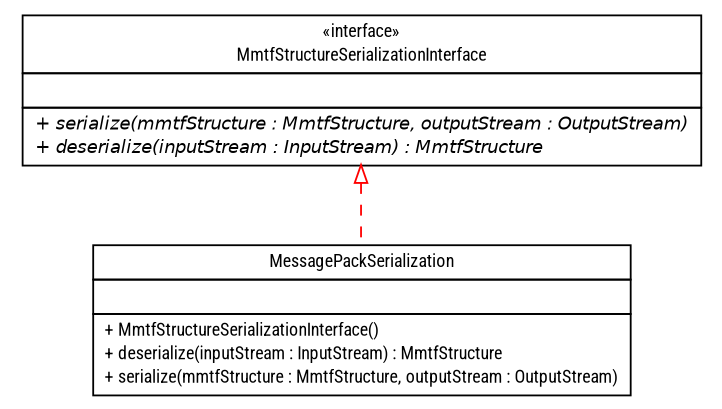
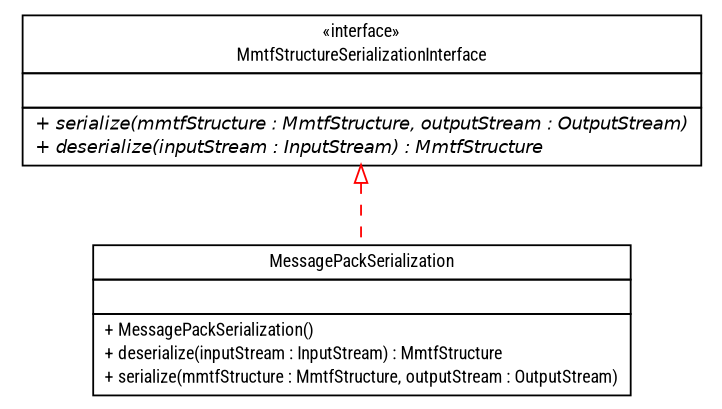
node "MessagePackSerialization": text "+ MmtfStructureSerializationInterface()" -> "+ MessagePackSerialization()"
